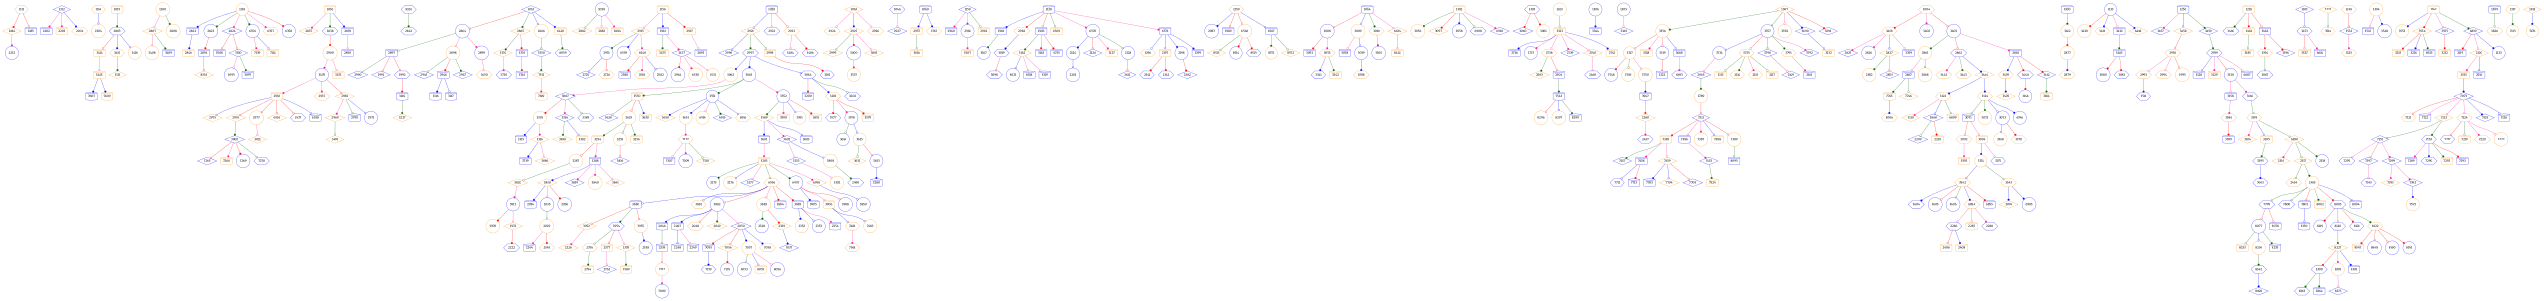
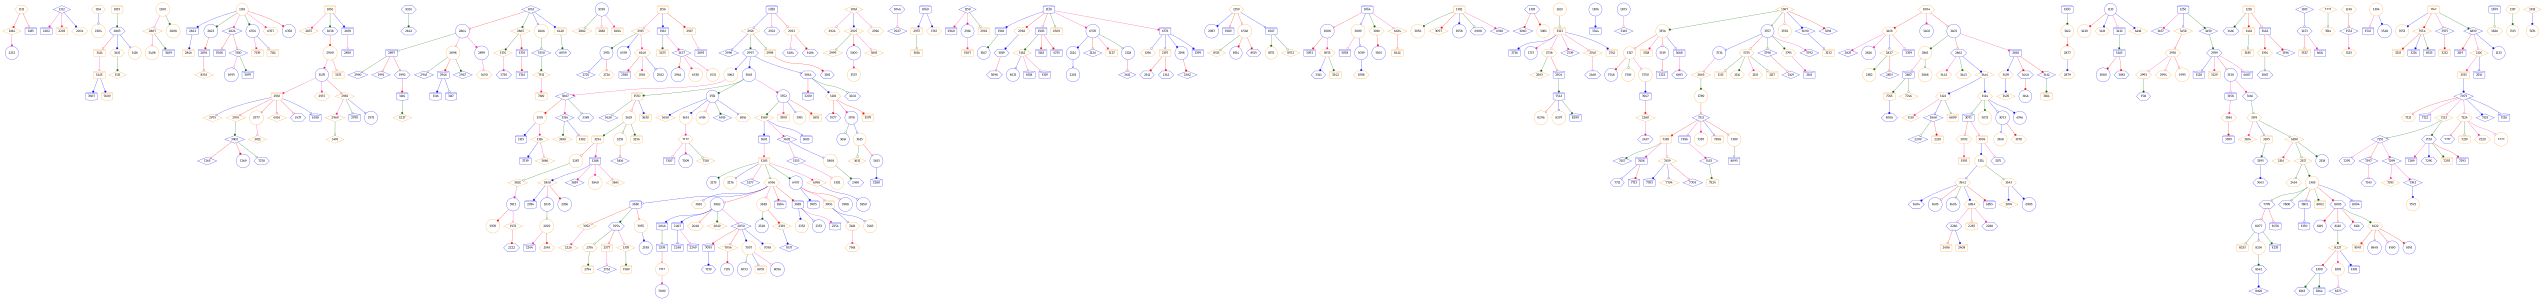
node "2065": color blue -> darkorange
node "8006": color darkorange -> blue
node "7266": removed
